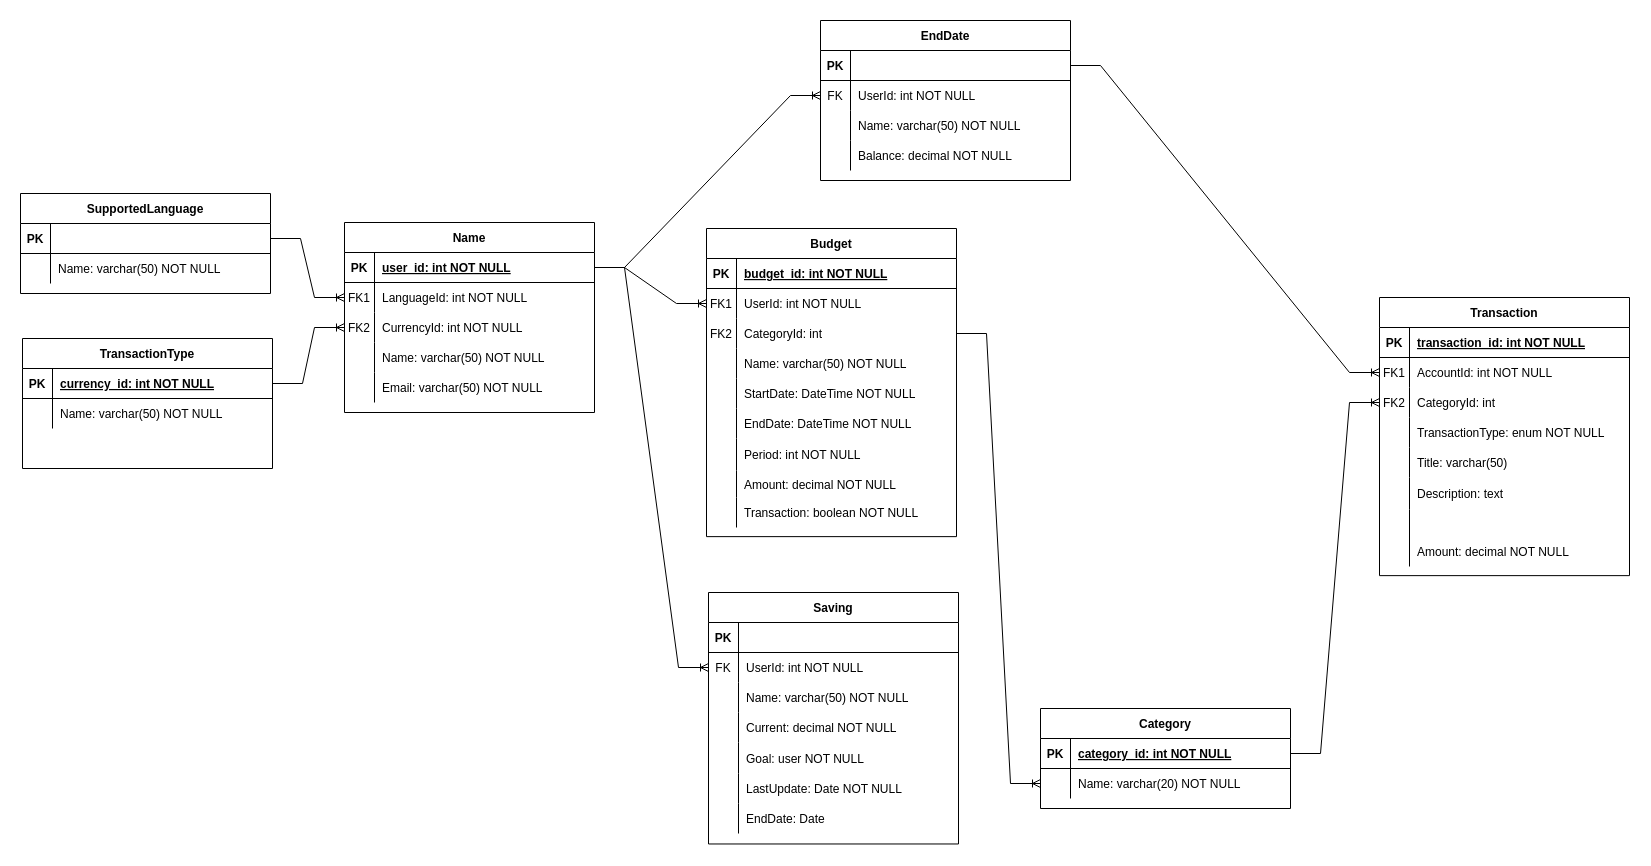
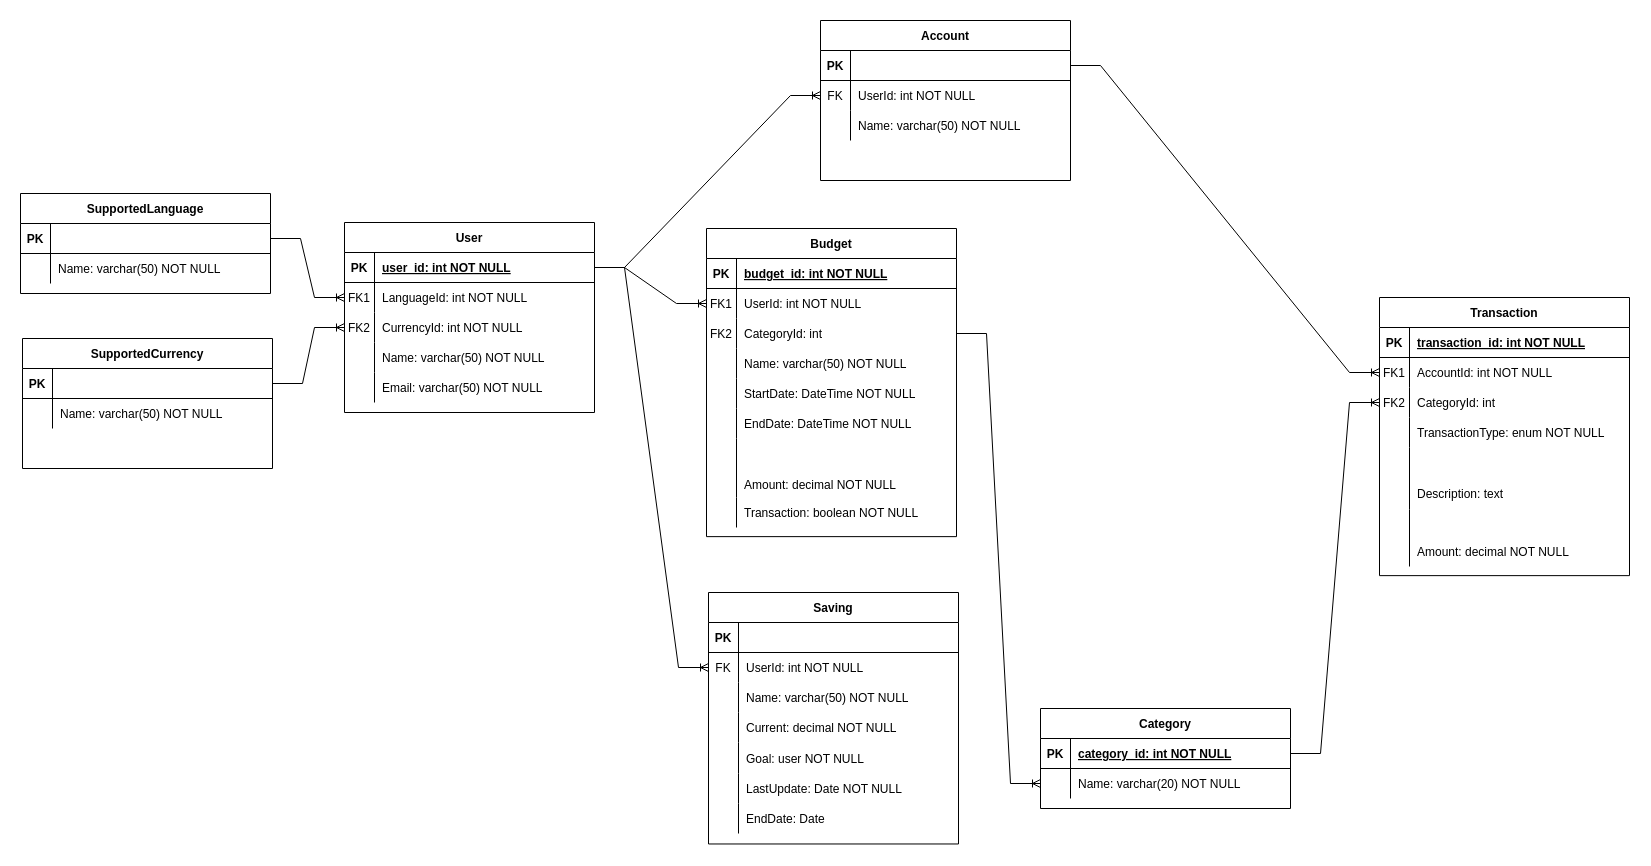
node "EndDate": label "EndDate" -> "Account"
node "Balance: decimal NOT NULL": removed
node "Name": label "Name" -> "User"
node "TransactionType": label "TransactionType" -> "SupportedCurrency"
node "currency_id: int NOT NULL": removed
node "Period: int NOT NULL": removed
node "Title: varchar(50)": removed
